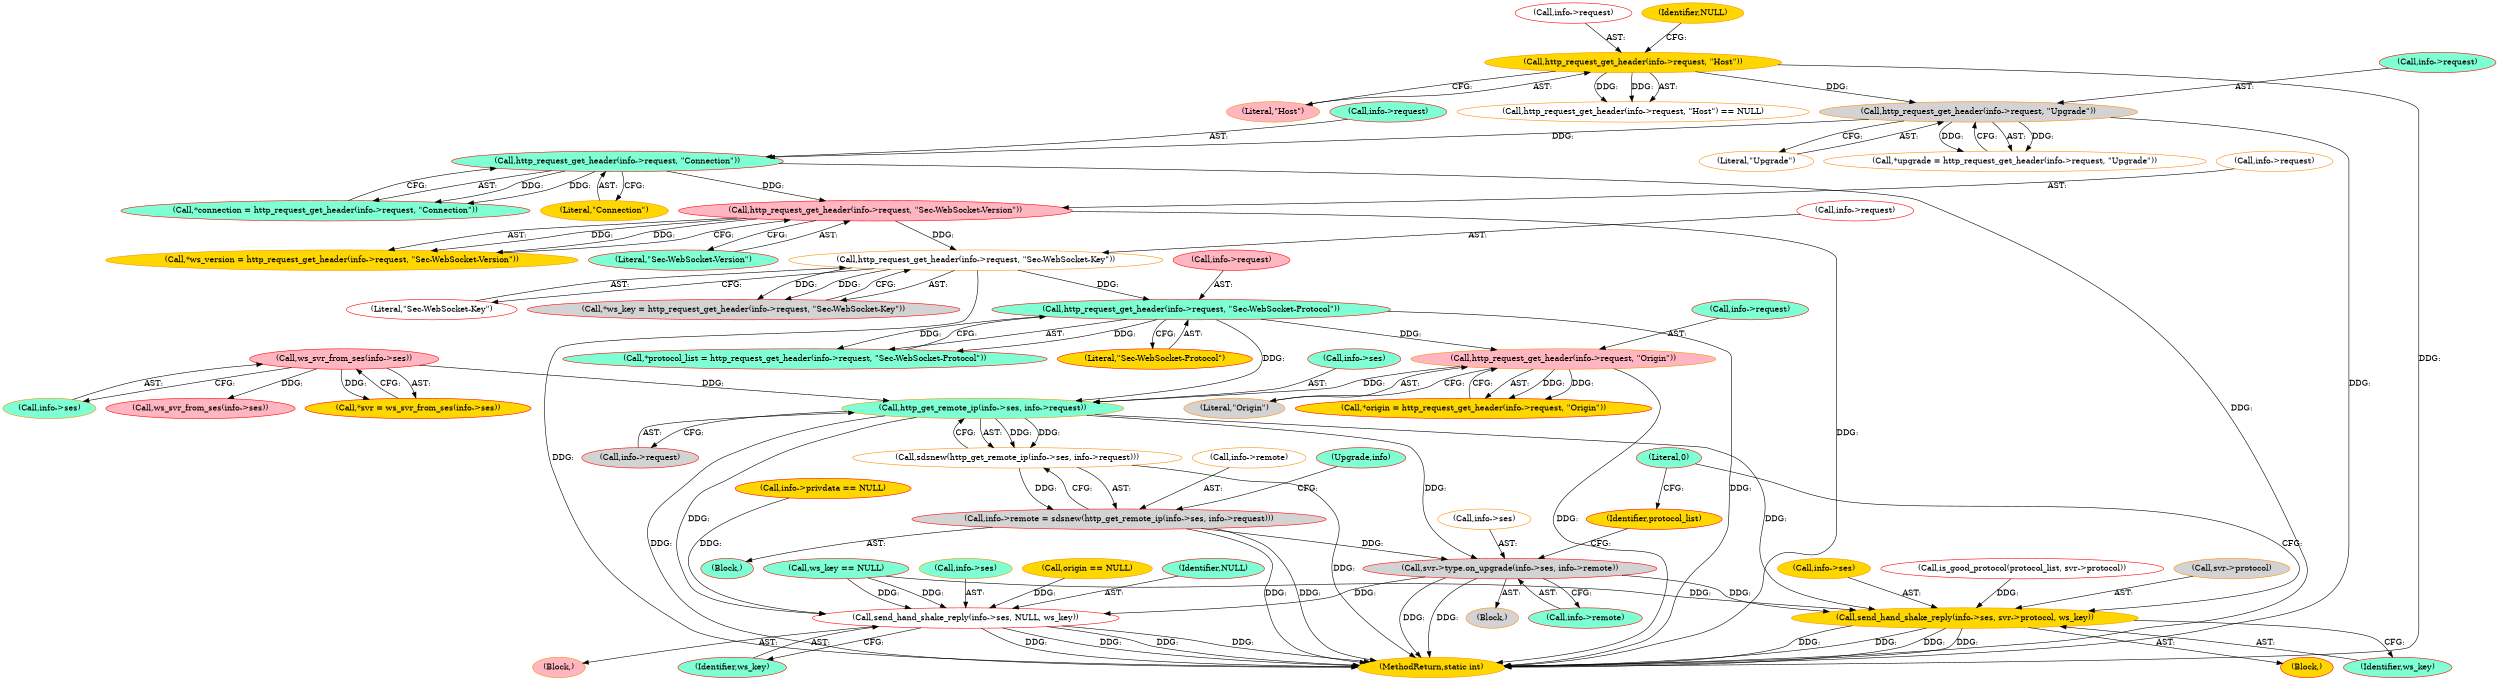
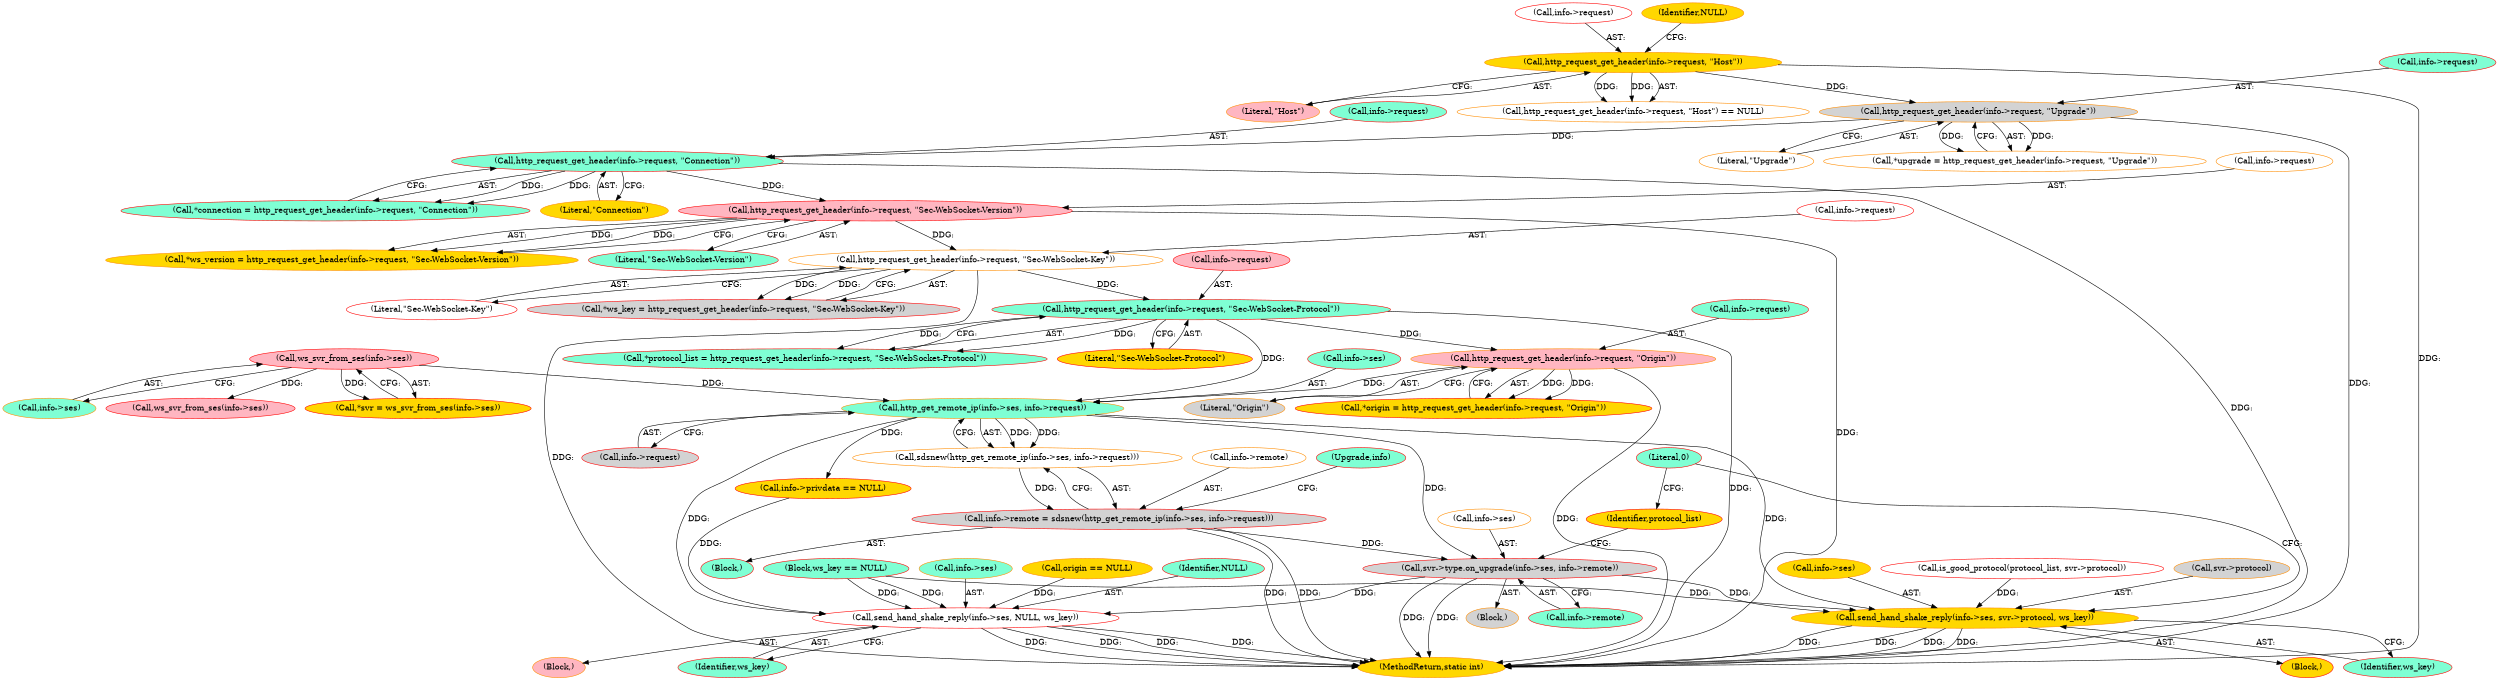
edge "(Call,sdsnew(http_get_remote_ip(info->ses, info->request)))" -> "(MethodReturn,static int)": removed, label "DDG:"
node "(Call,ws_key == NULL)": label "(Call,ws_key == NULL)" -> "(Block,ws_key == NULL)"
edge "(Call,http_get_remote_ip(info->ses, info->request))" -> "(MethodReturn,static int)": now "(Call,http_get_remote_ip(info->ses, info->request))" -> "(Call,info->privdata == NULL)"
